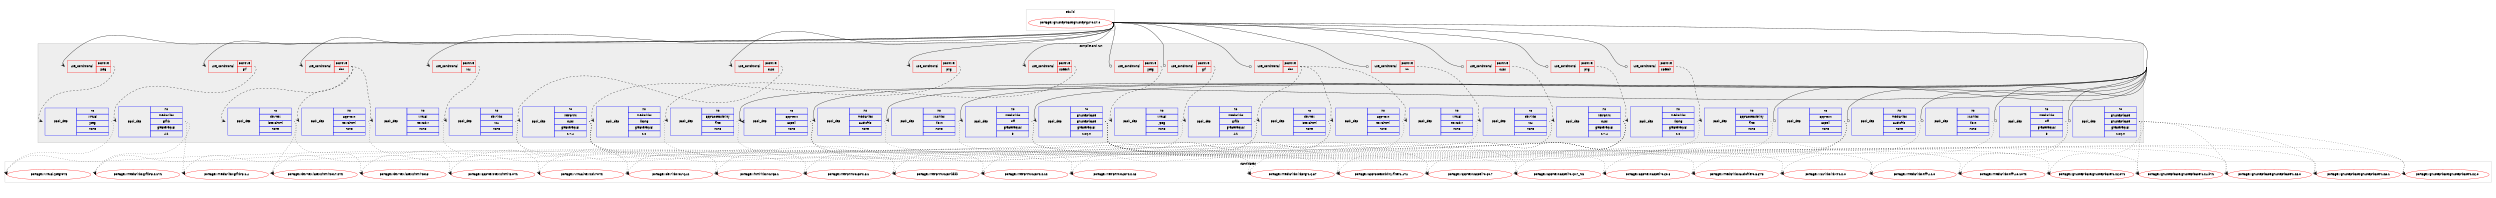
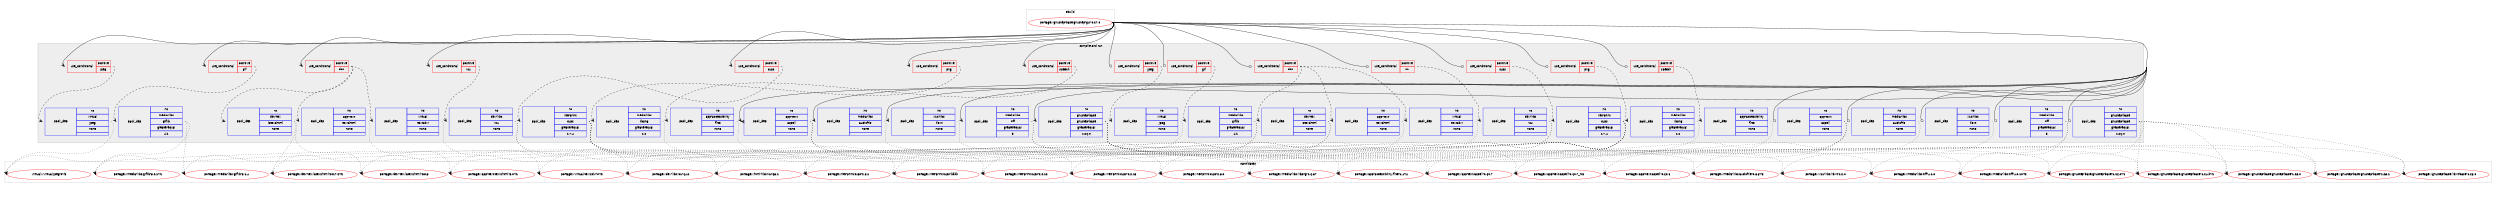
node "portage://virtual/jpeg-0-r3": label "portage://virtual/jpeg-0-r3" -> "virtual://virtual/jpeg-0-r3"
node "portage://net-print/cups-2.3.0": added
node "portage://gnustep-base/gnustep-base-1.26.0": label "portage://gnustep-base/gnustep-base-1.26.0" -> "portage://gnustep-base/libXt-base-1.26.0"
